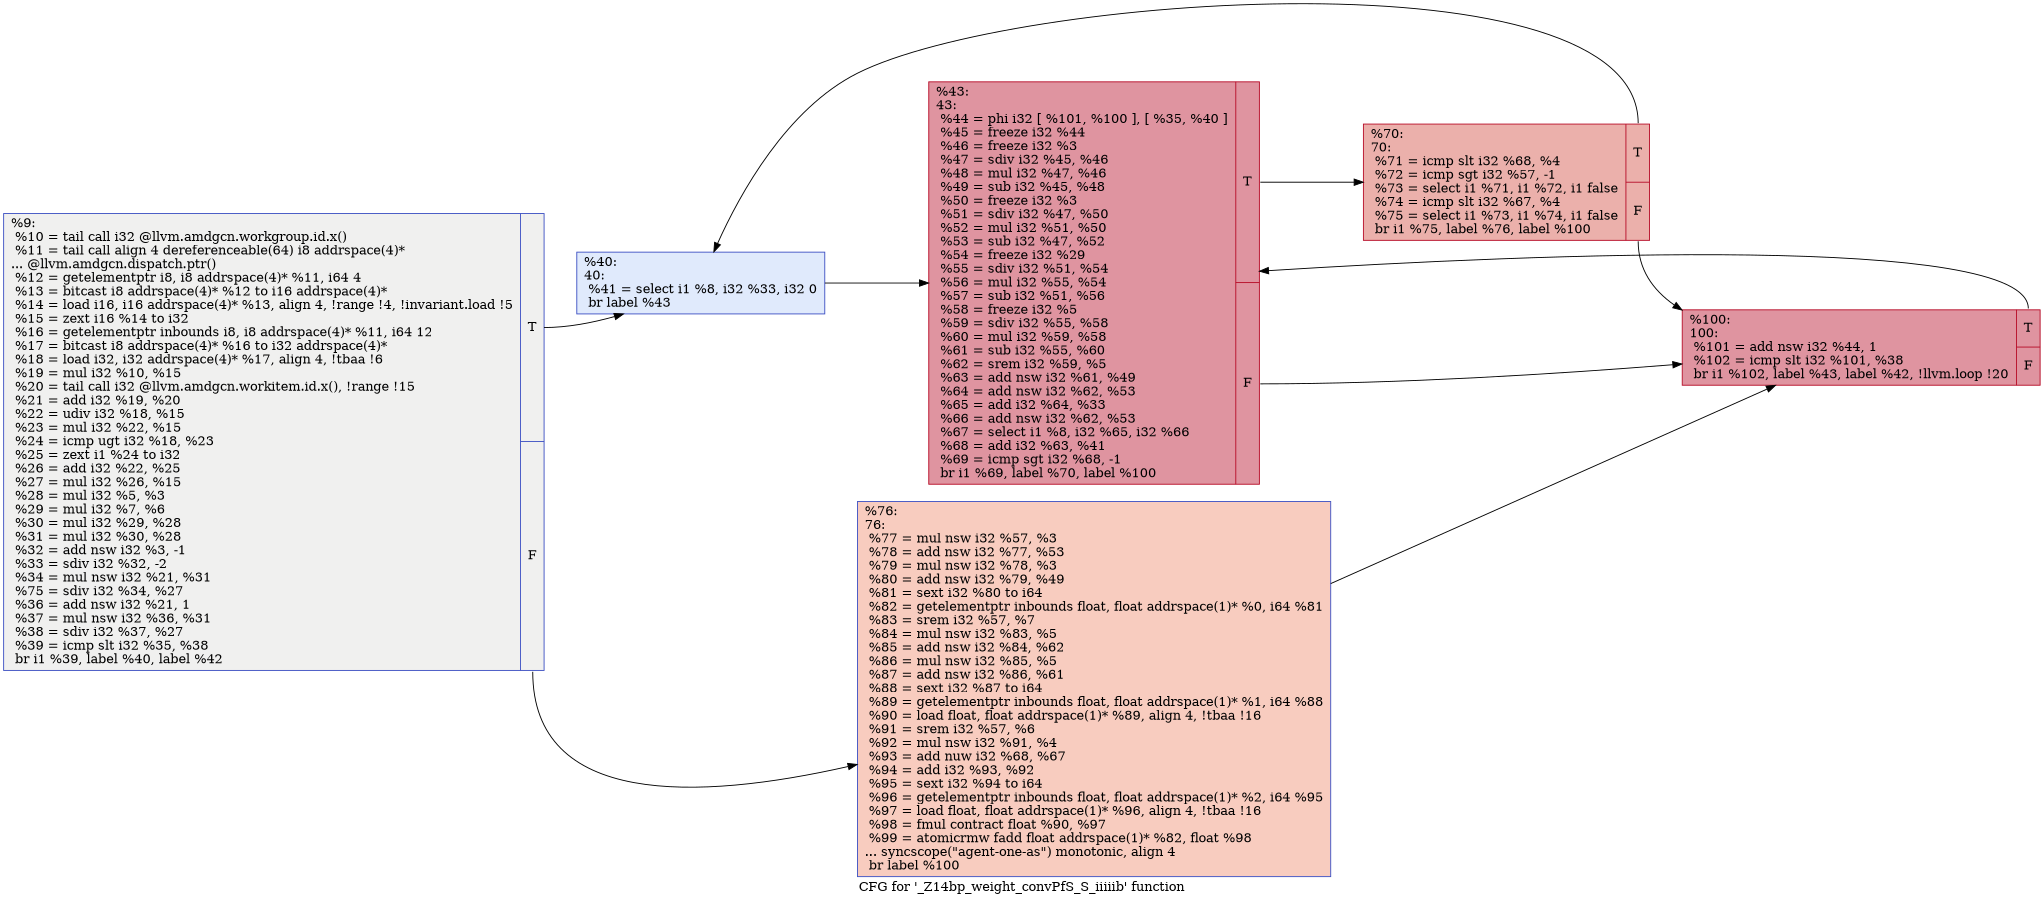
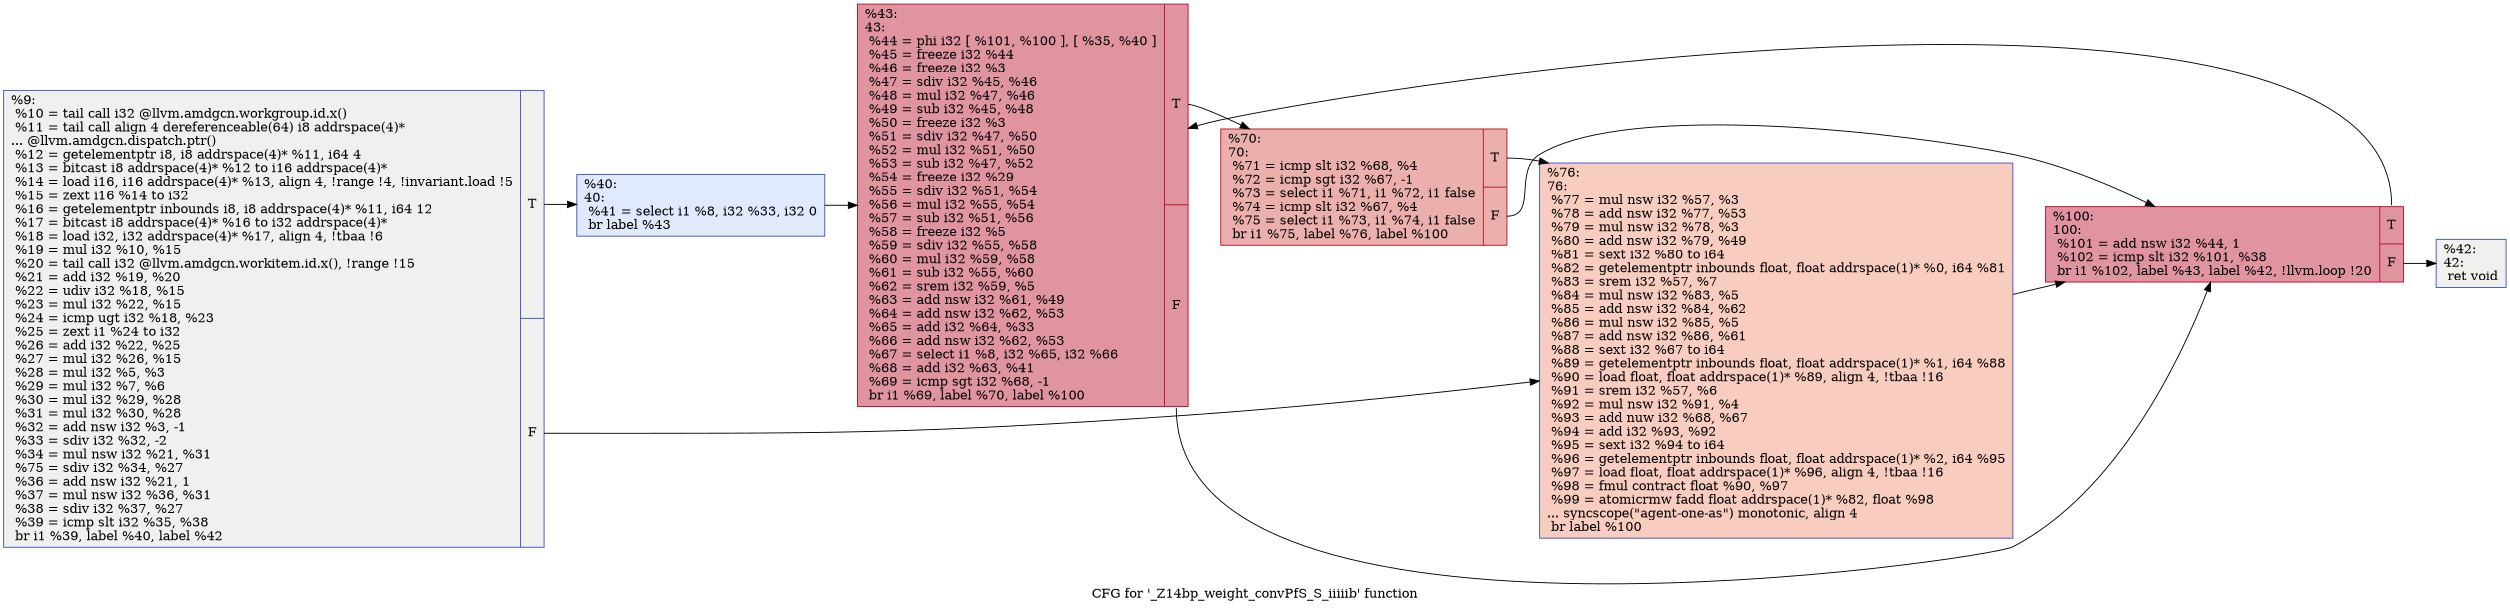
edge "%70:" -> "%40:": now "%70:" -> "%76:"
node "%70:": text "%72 = icmp sgt i32 %57, -1" -> "%72 = icmp sgt i32 %67, -1"
node "%42:": added
node "%76:": text "%88 = sext i32 %87 to i64" -> "%88 = sext i32 %67 to i64"
